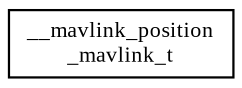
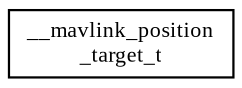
node "__mavlink_position _mavlink_t": label "__mavlink_position _mavlink_t" -> "__mavlink_position _target_t"
